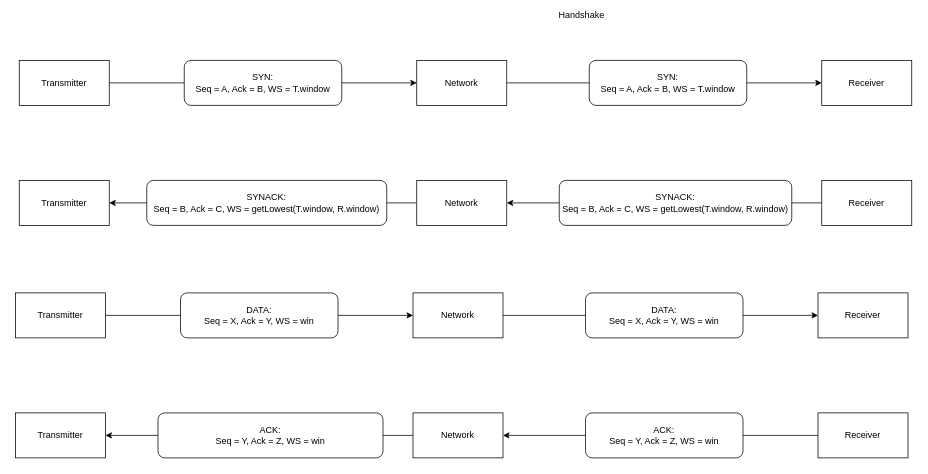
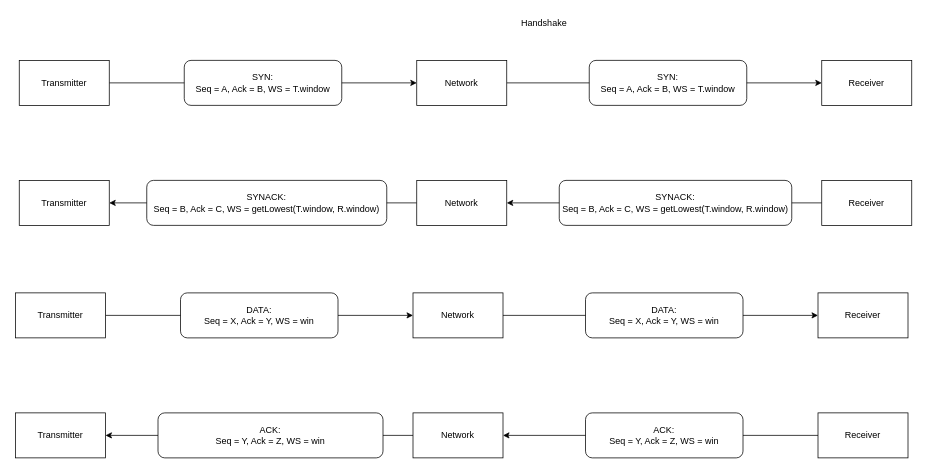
node "Handshake": moved (582, 15) -> (544, 23)
